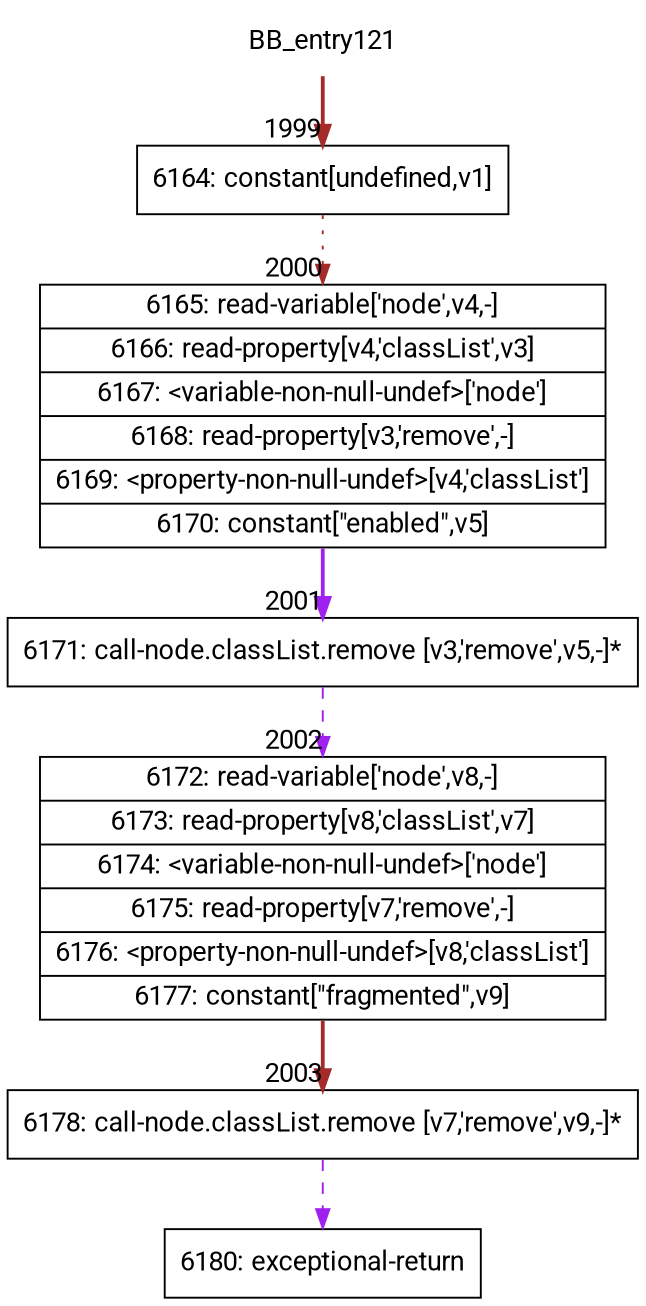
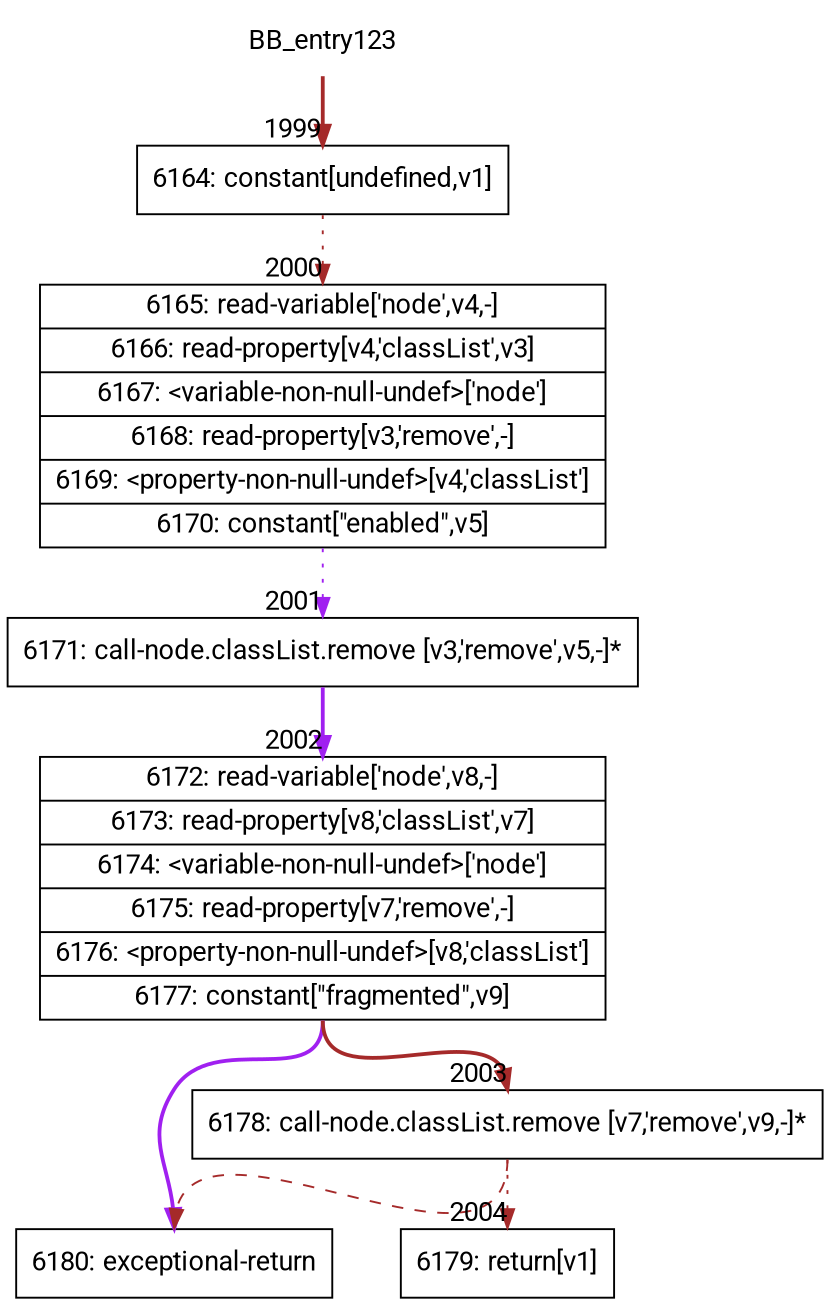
node "BB_entry121": label "BB_entry121" -> "BB_entry123"
edge "6165: read-variable['node',v4,-]" -> "6171: call-node.classList.remove [v3,'remove',v5,-]*": style bold -> dotted
edge "6171: call-node.classList.remove [v3,'remove',v5,-]*" -> "6172: read-variable['node',v8,-]": style dashed -> bold
edge "6172: read-variable['node',v8,-]" -> "6180: exceptional-return": added
edge "6178: call-node.classList.remove [v7,'remove',v9,-]*" -> "6180: exceptional-return": color purple -> brown
node "6179: return[v1]": added
